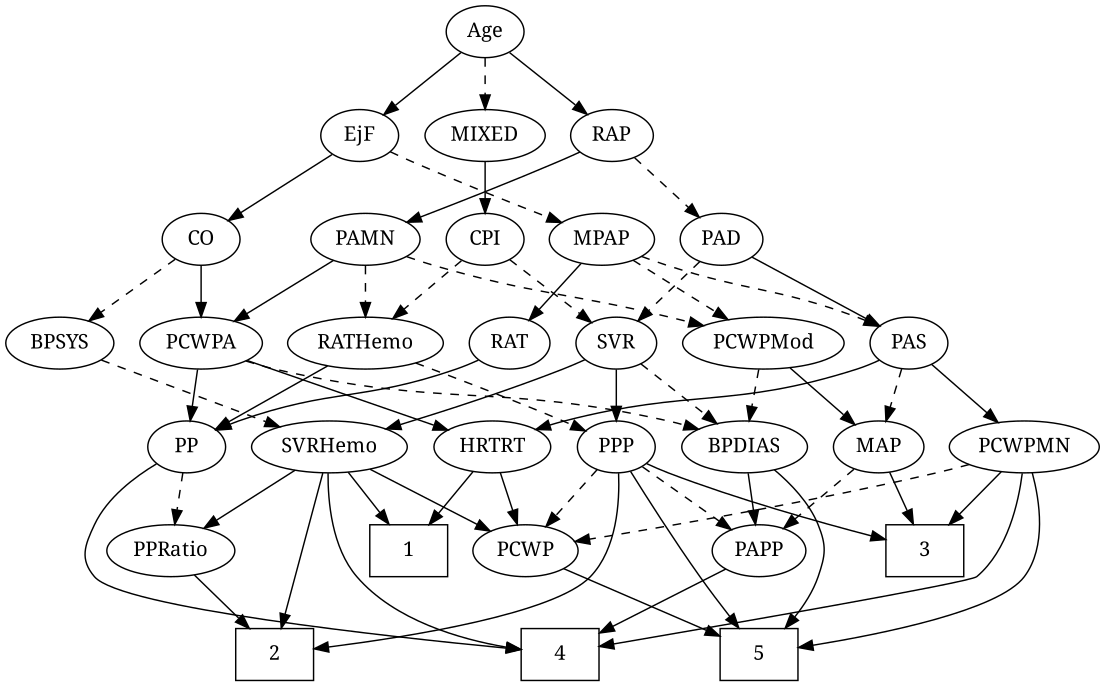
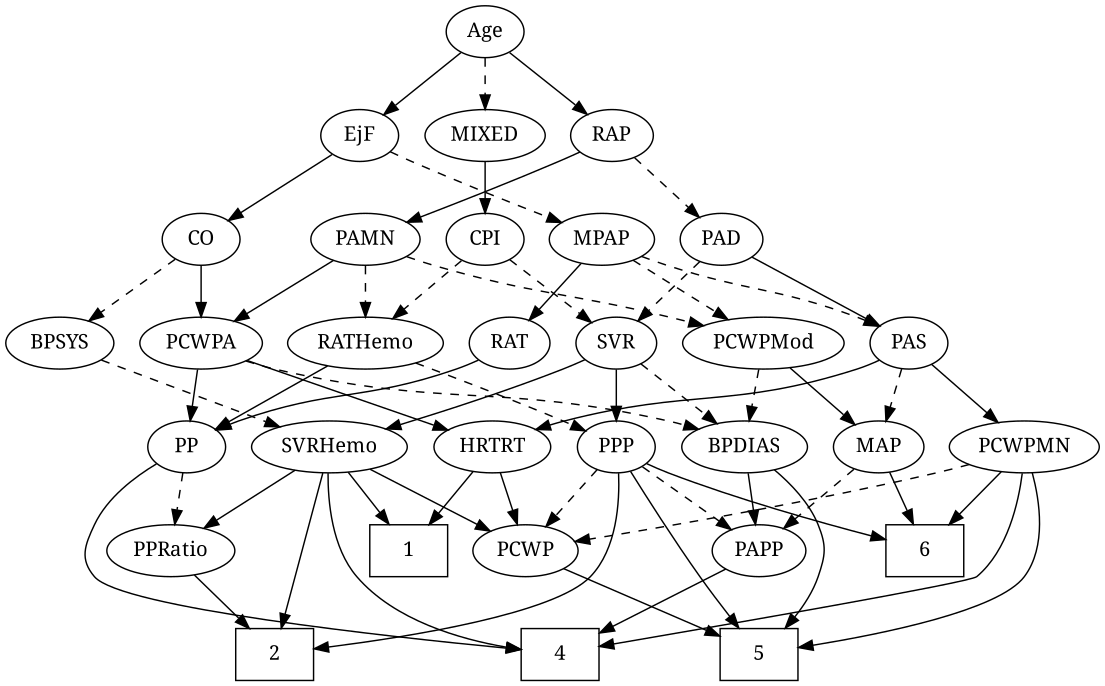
node "3": label "3" -> "6"
